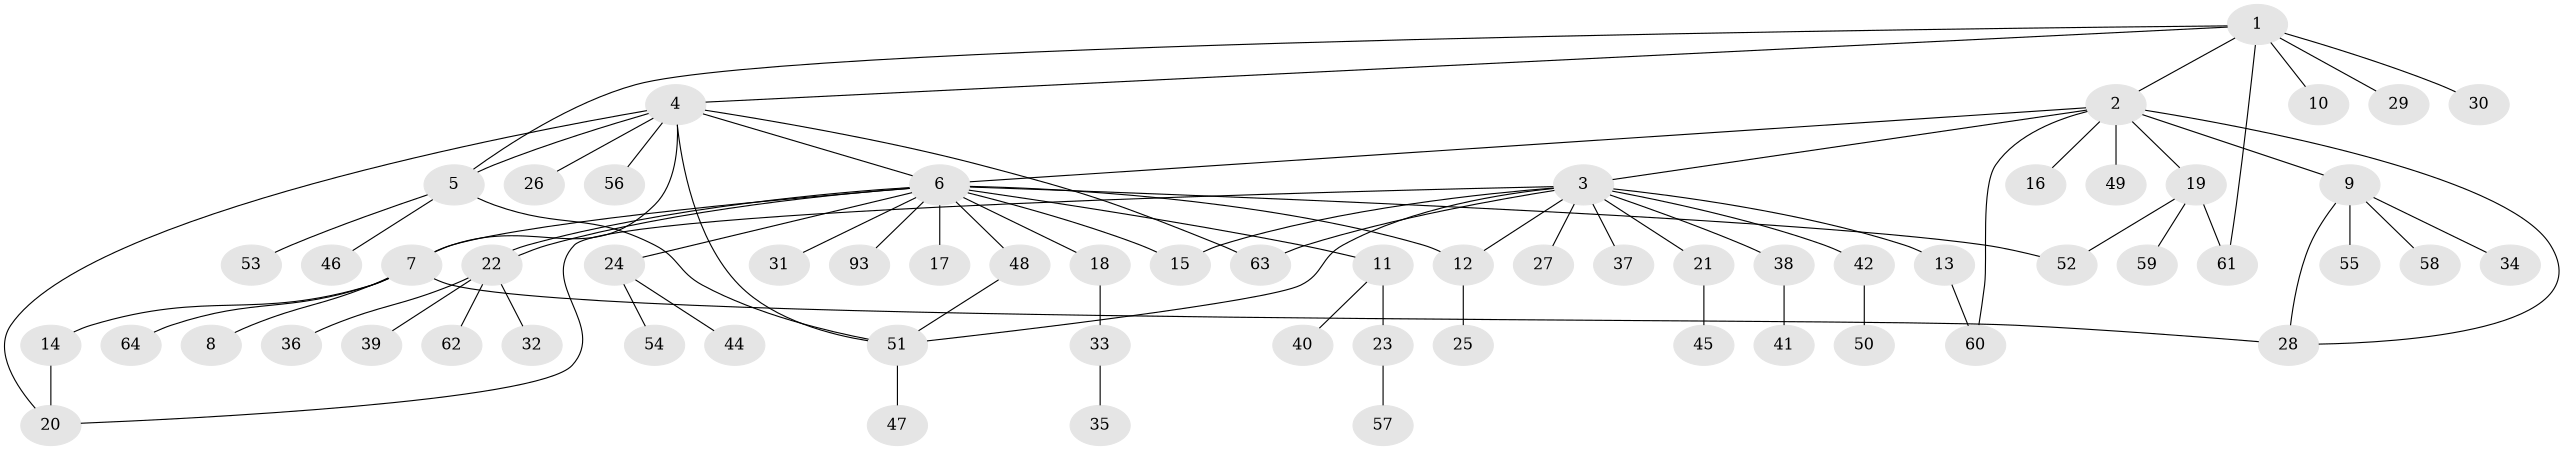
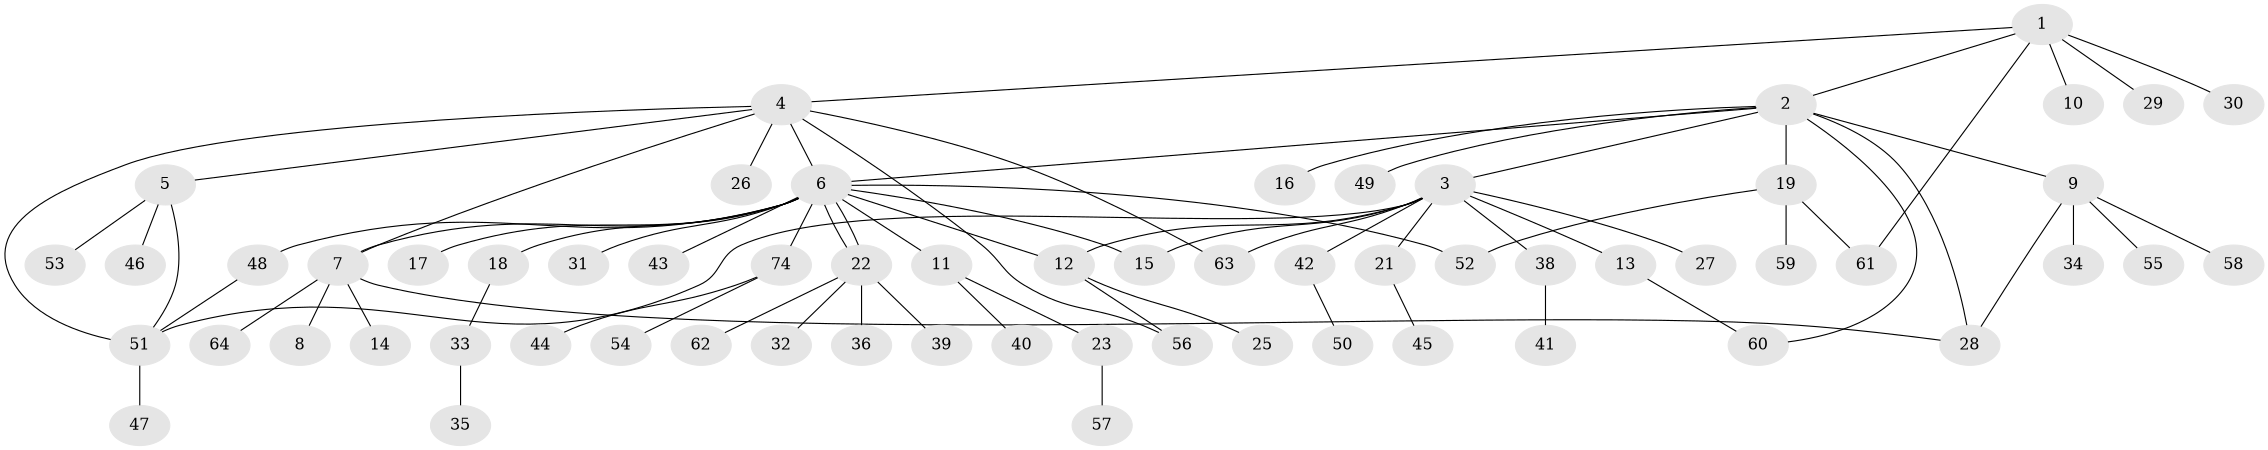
edge "1" -- "5": removed
node "24": label "24" -> "74"
node "93": label "93" -> "43"
node "37": removed
edge "12" -- "56": added
node "20": removed
